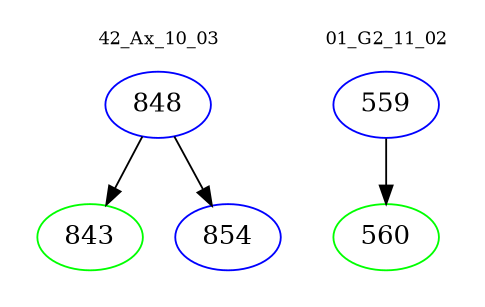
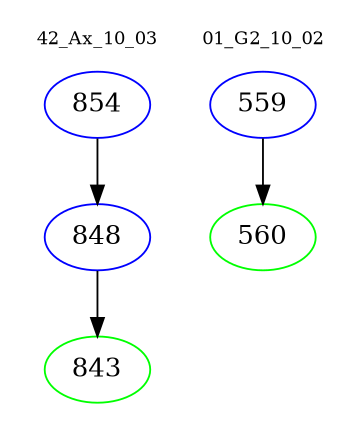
cluster "01_G2_11_02": label "01_G2_11_02" -> "01_G2_10_02"
edge "848" -> "854": reversed
